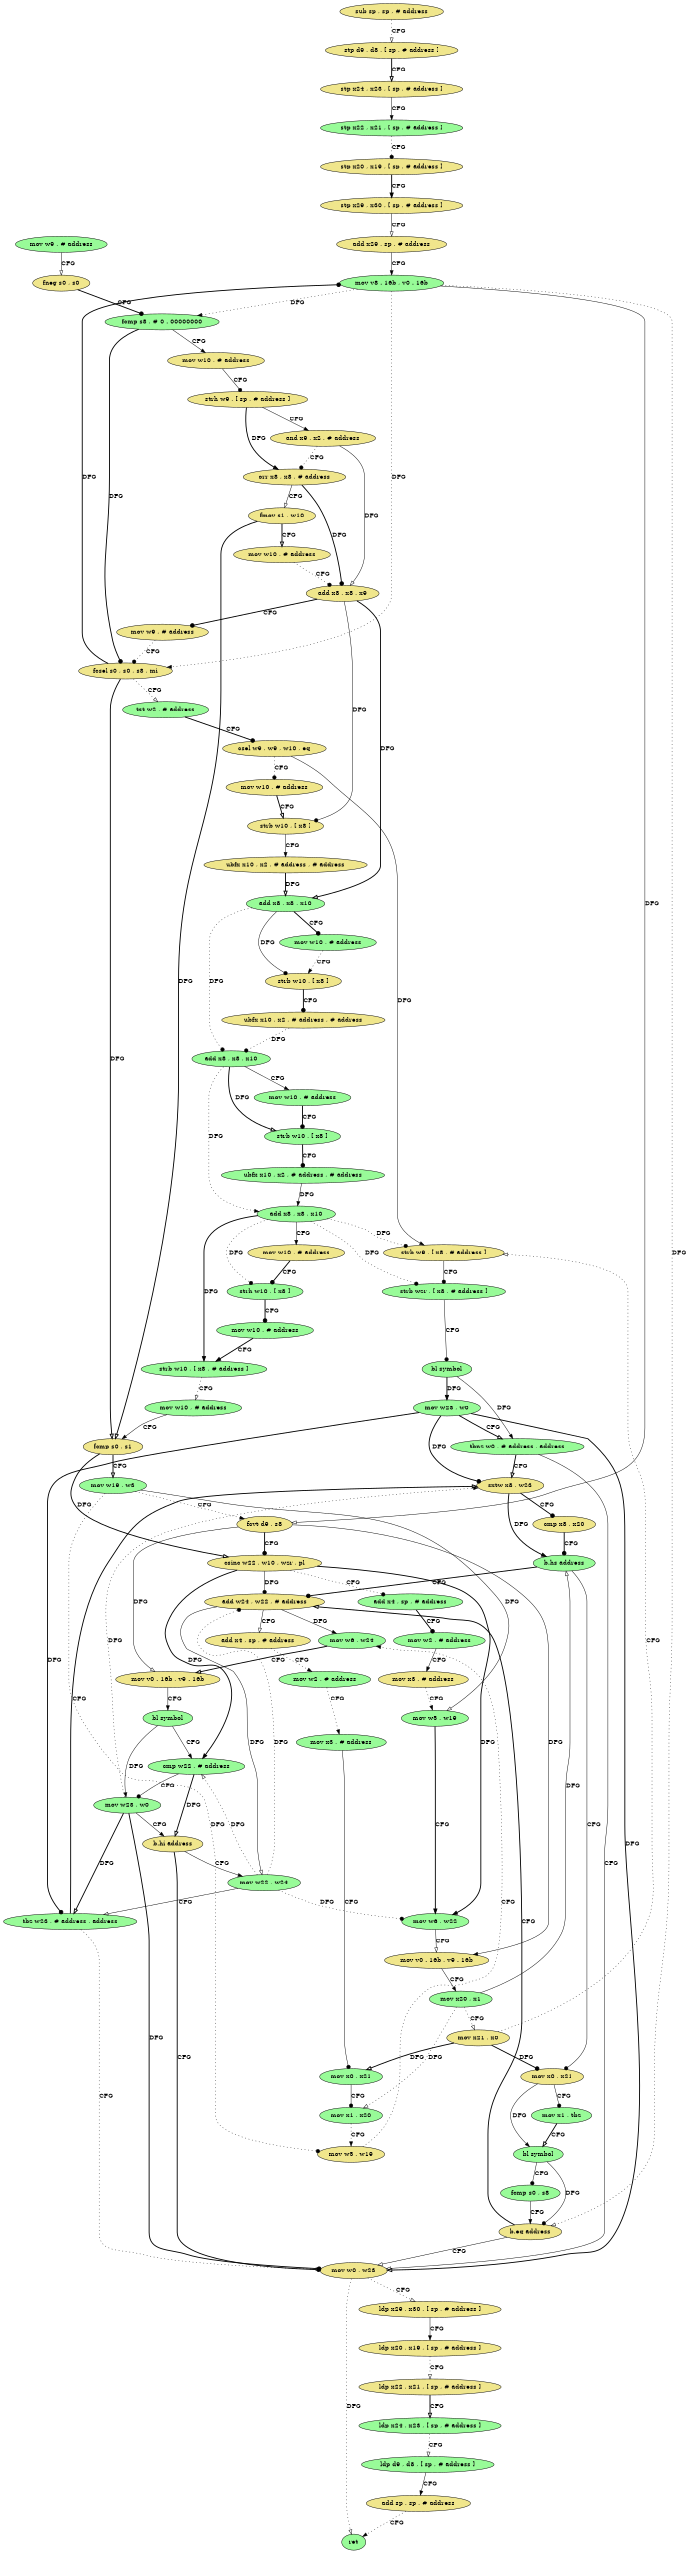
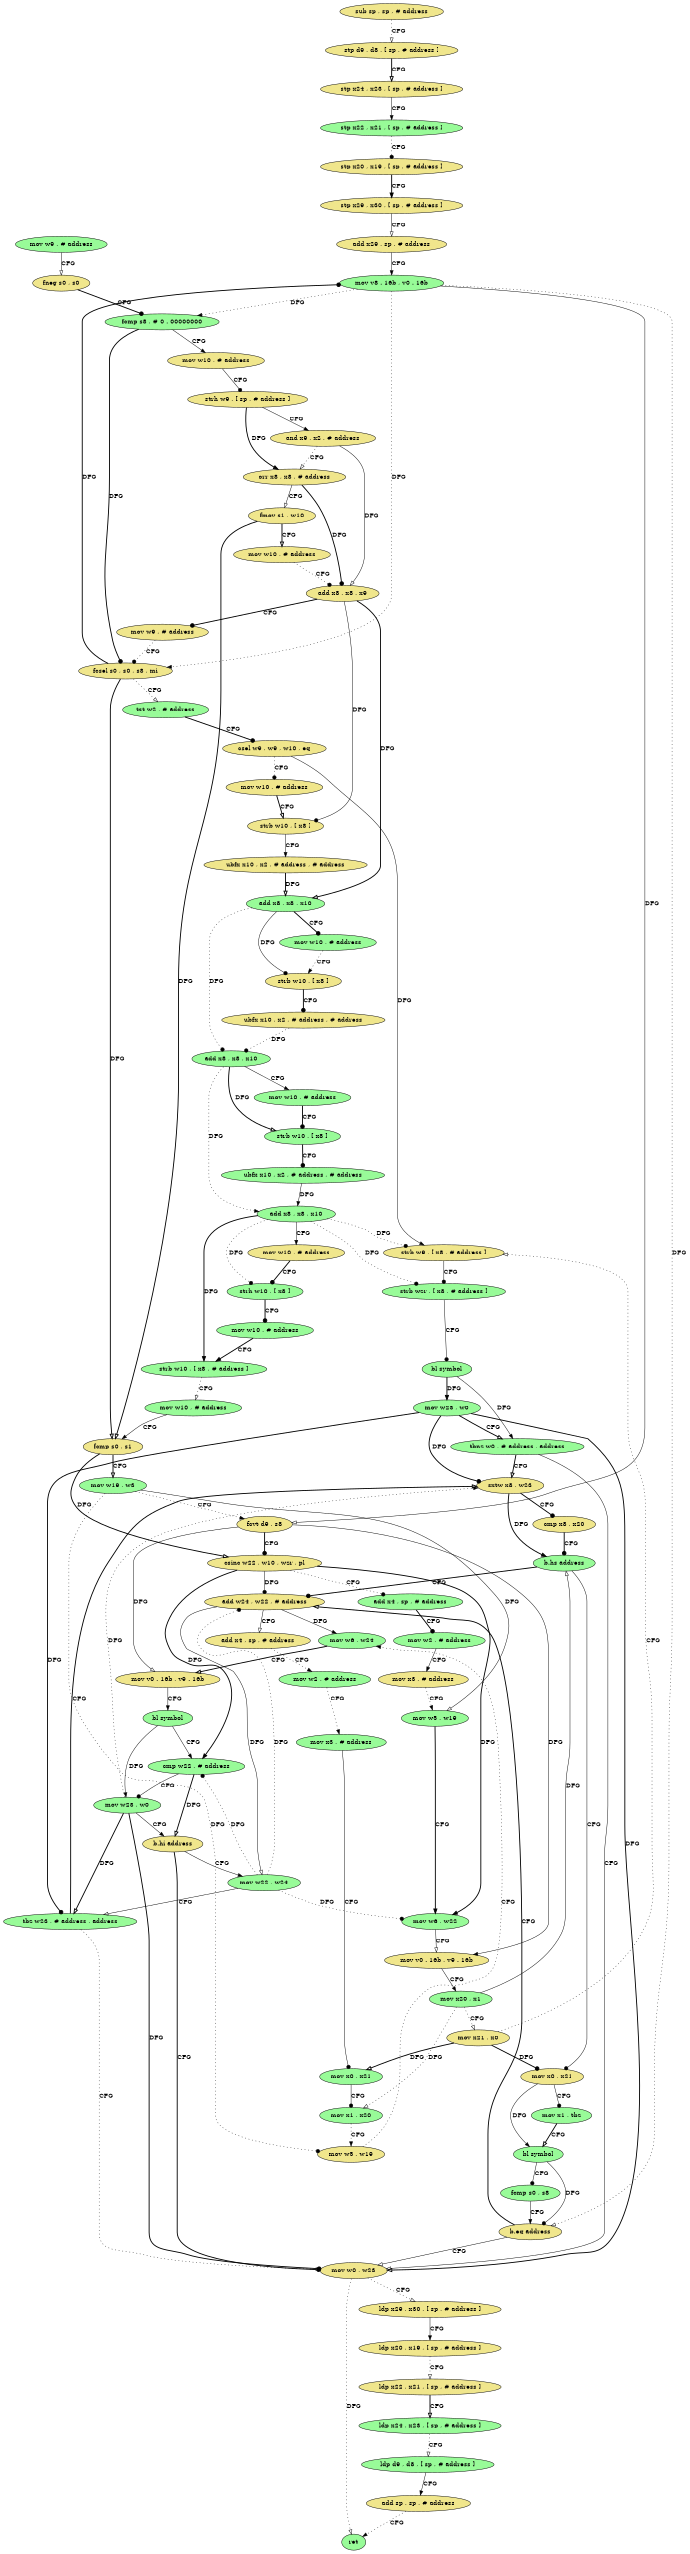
edge "and x9 , x2 , # address" -> "orr x8 , x8 , # address": arrowhead dot -> onormal
edge "mov w22 , w24" -> "cmp w22 , # address": arrowhead onormal -> dot
